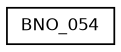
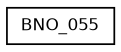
node "BNO_054": label "BNO_054" -> "BNO_055"
